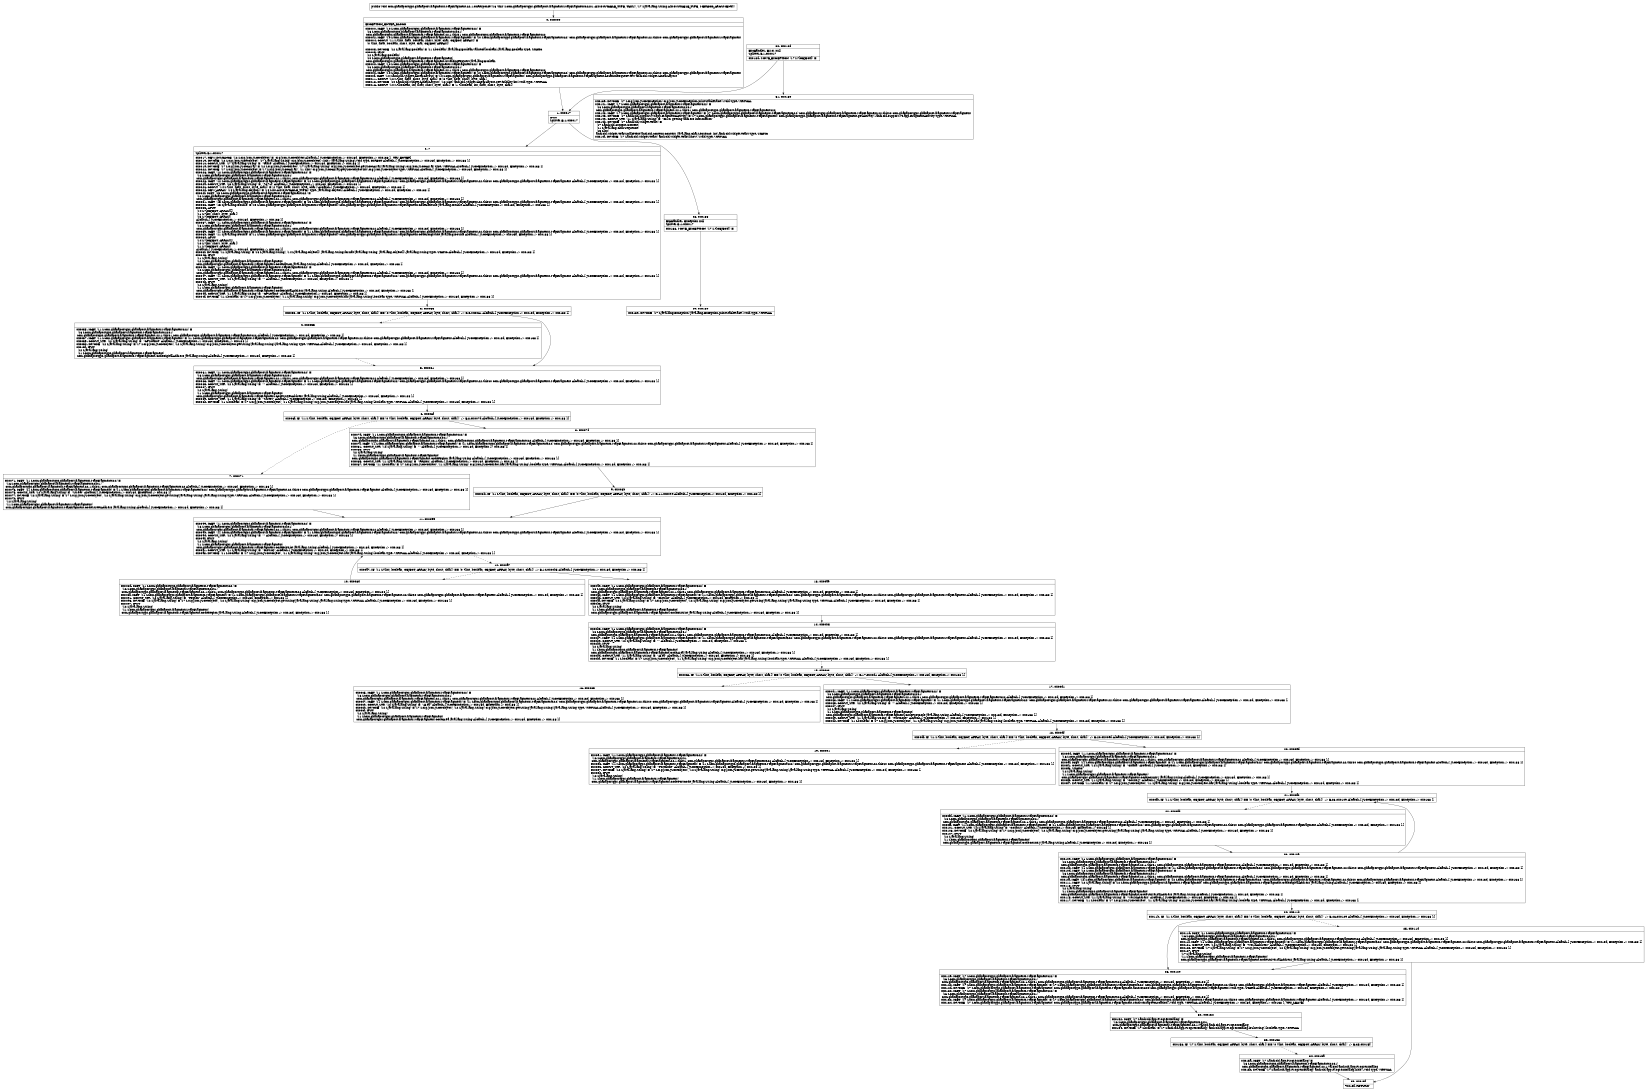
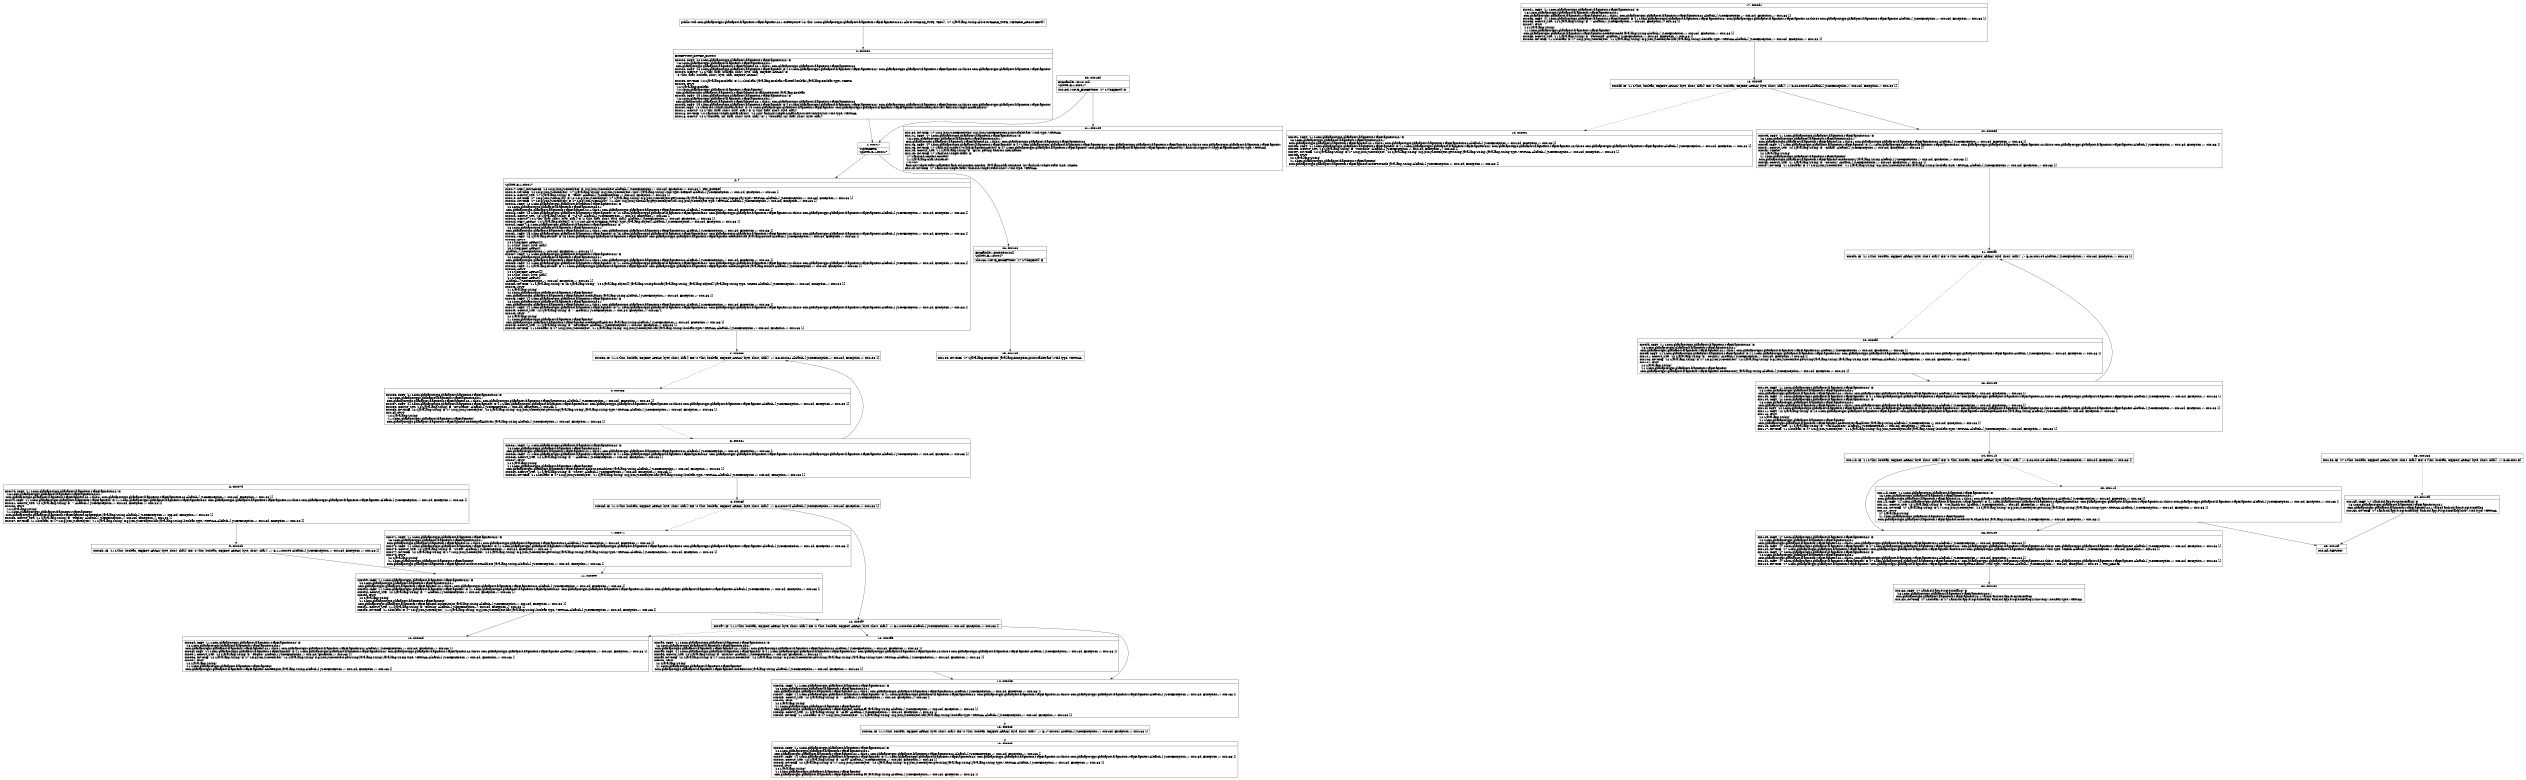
node "1: 0x0017": text "IPUT" -> "SYNTHETIC"
edge "3: 0x0053" -> "5: 0x0061": reversed
edge "6: 0x006f" -> "8: 0x007d": now "6: 0x006f" -> "12: 0x00a7"
edge "10: 0x008d" -> "11: 0x0099": reversed
edge "12: 0x00a7" -> "14: 0x00b5": added
edge "15: 0x00c3" -> "17: 0x00d1": removed
edge "32: 0x0152" -> "33: 0x0158": removed
node "35: 0x015f": text "7x015f: RETURN" -> "0x015f: RETURN"
